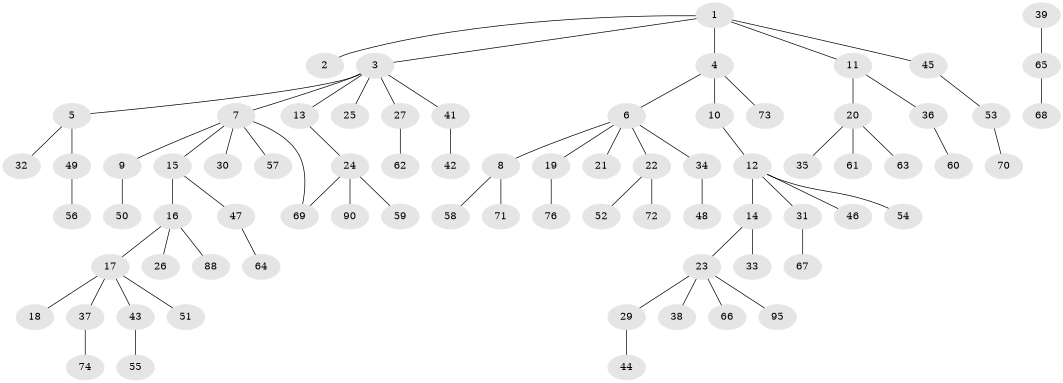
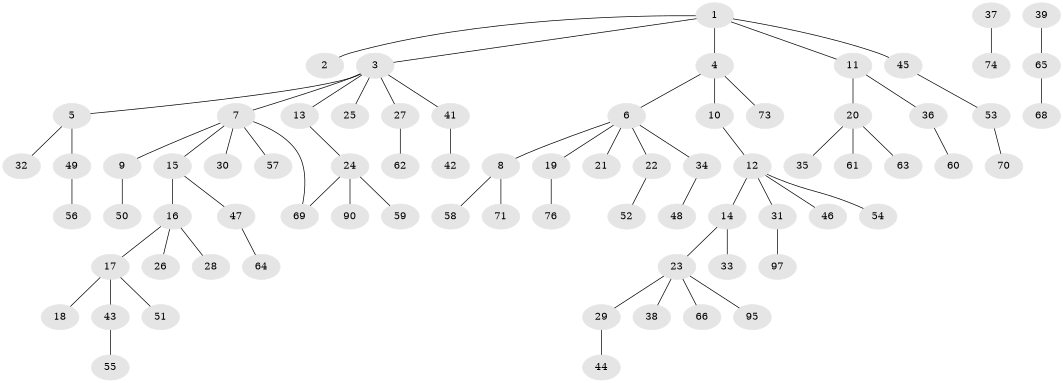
node "72": removed
node "88": label "88" -> "28"
node "67": label "67" -> "97"
edge "17" -- "37": removed
